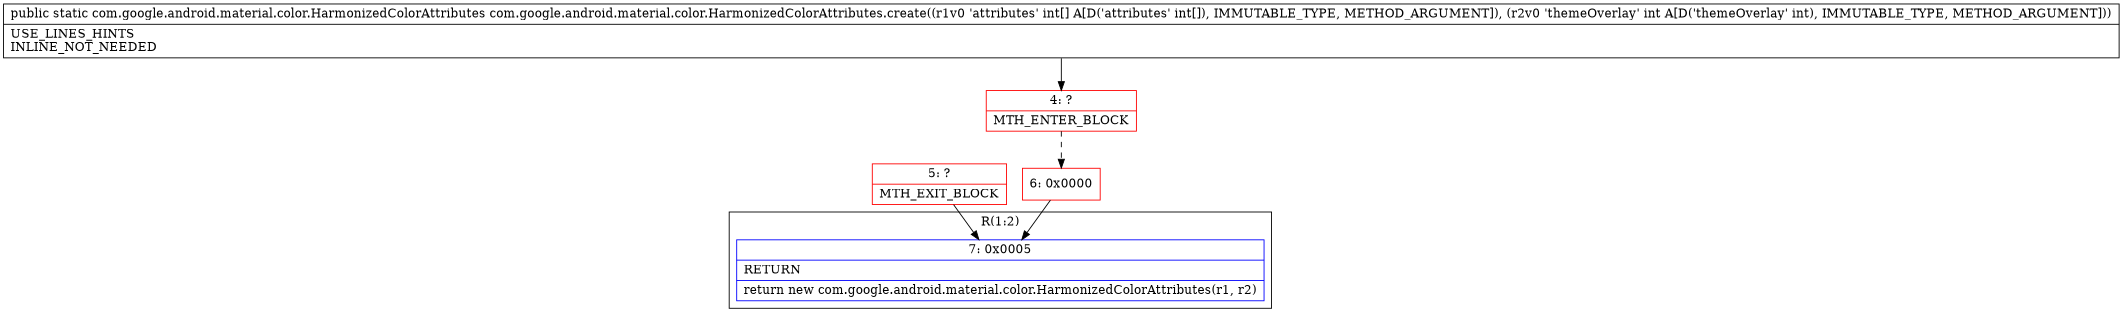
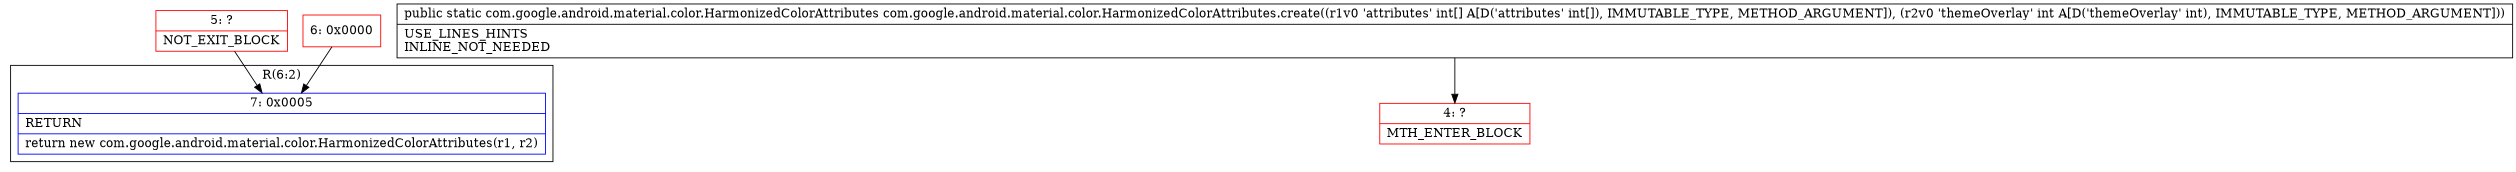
edge "4: ?" -> "6: 0x0000": removed
node "5: ?": text "MTH_EXIT_BLOCK" -> "NOT_EXIT_BLOCK"
cluster "R(1:2)": label "R(1:2)" -> "R(6:2)"
